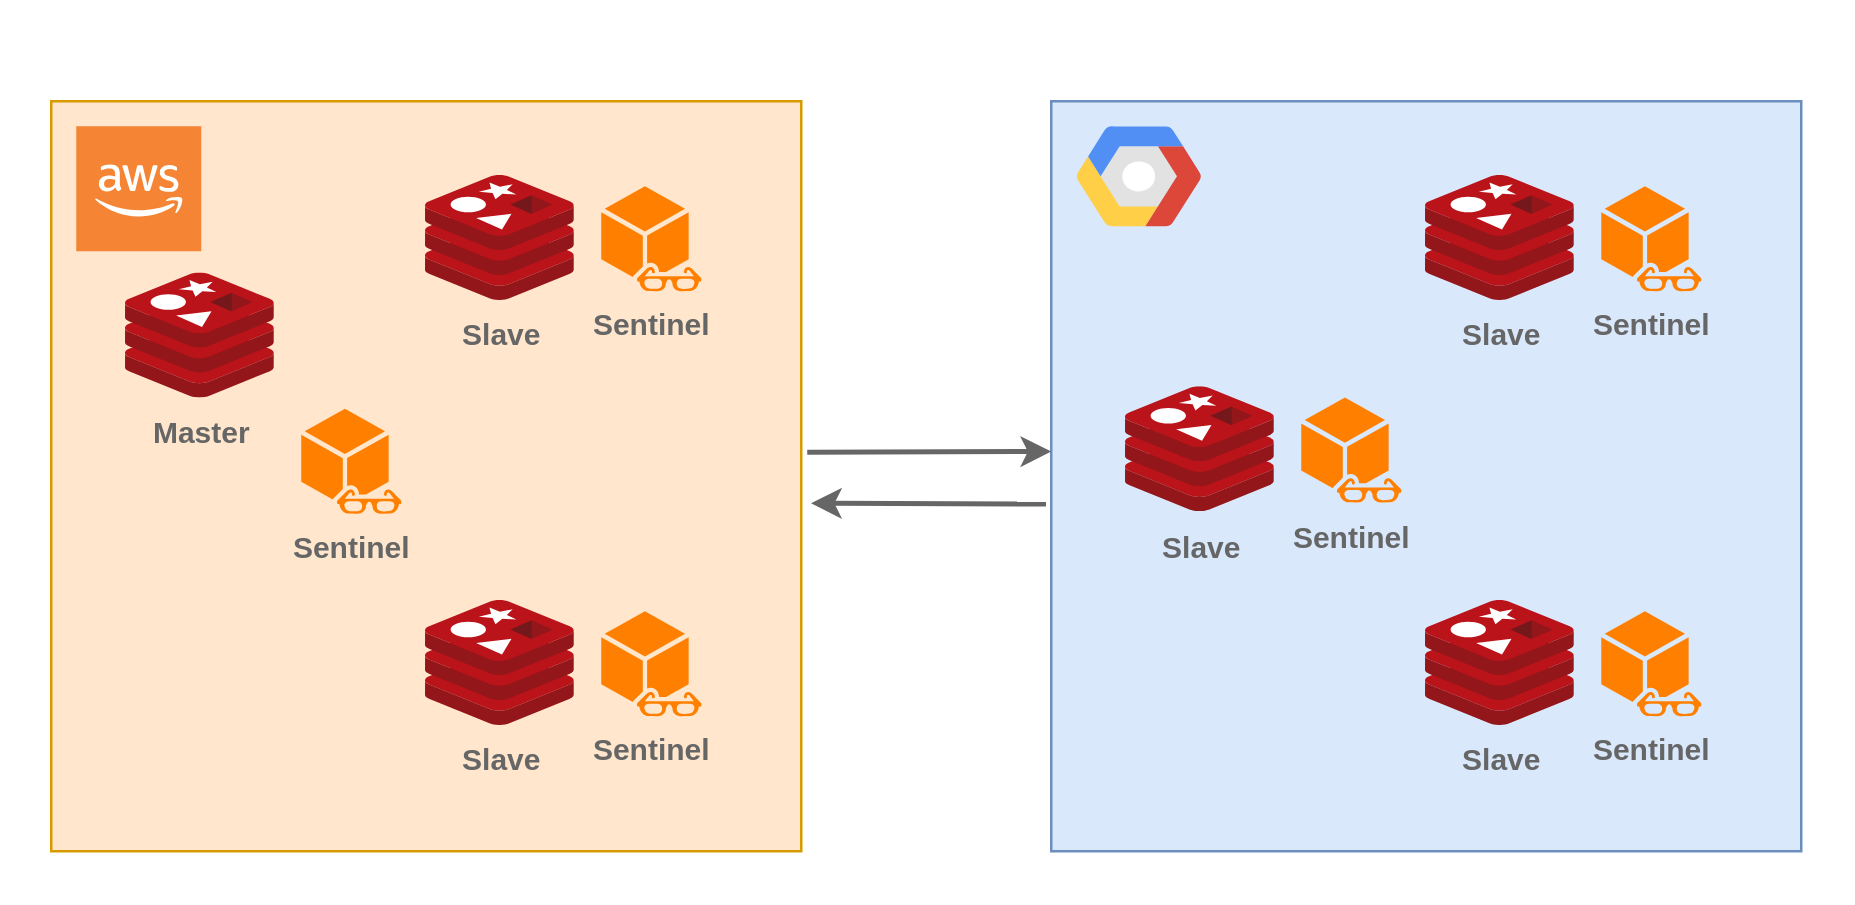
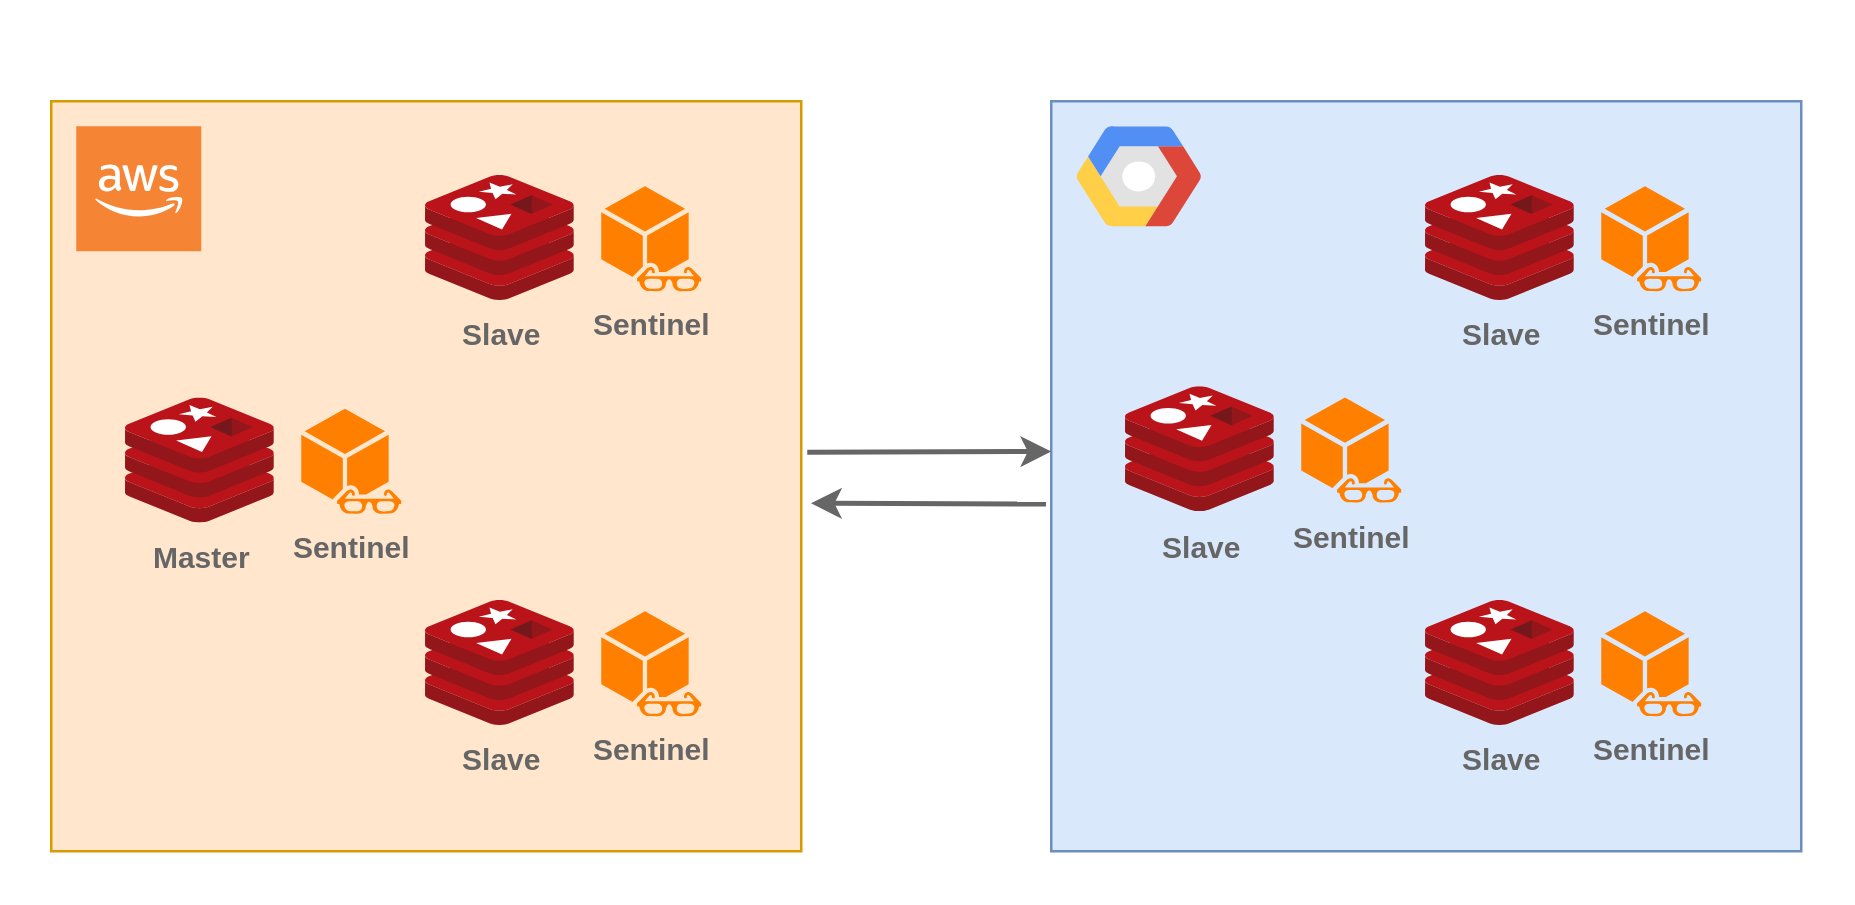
node "Master": moved (201, 336) -> (201, 461)
